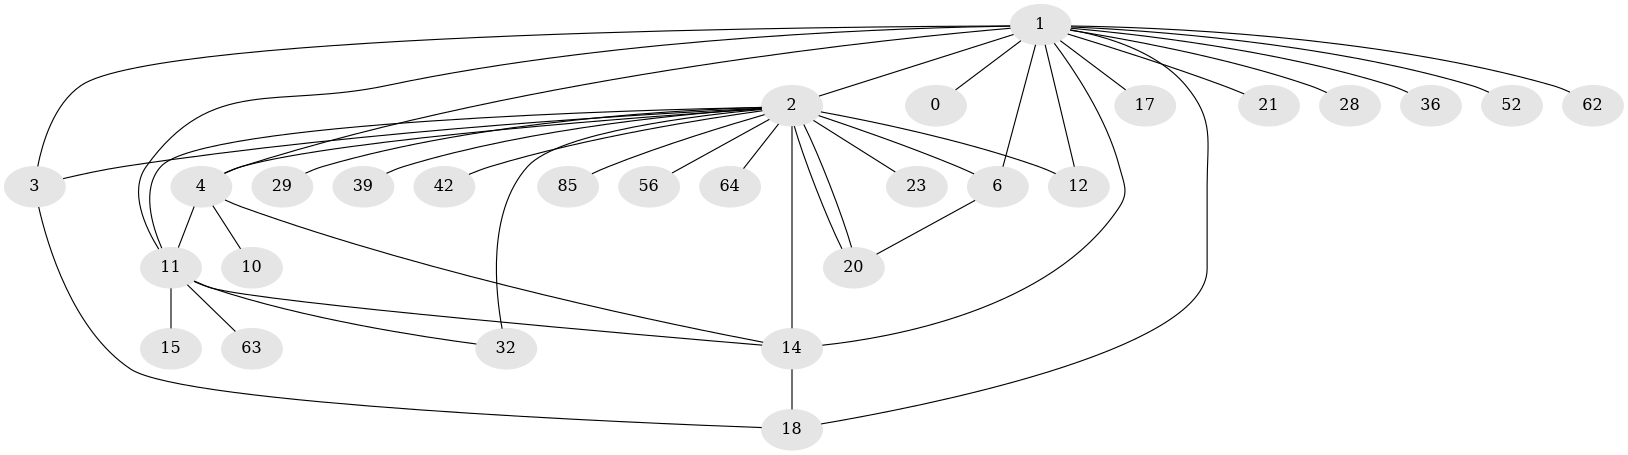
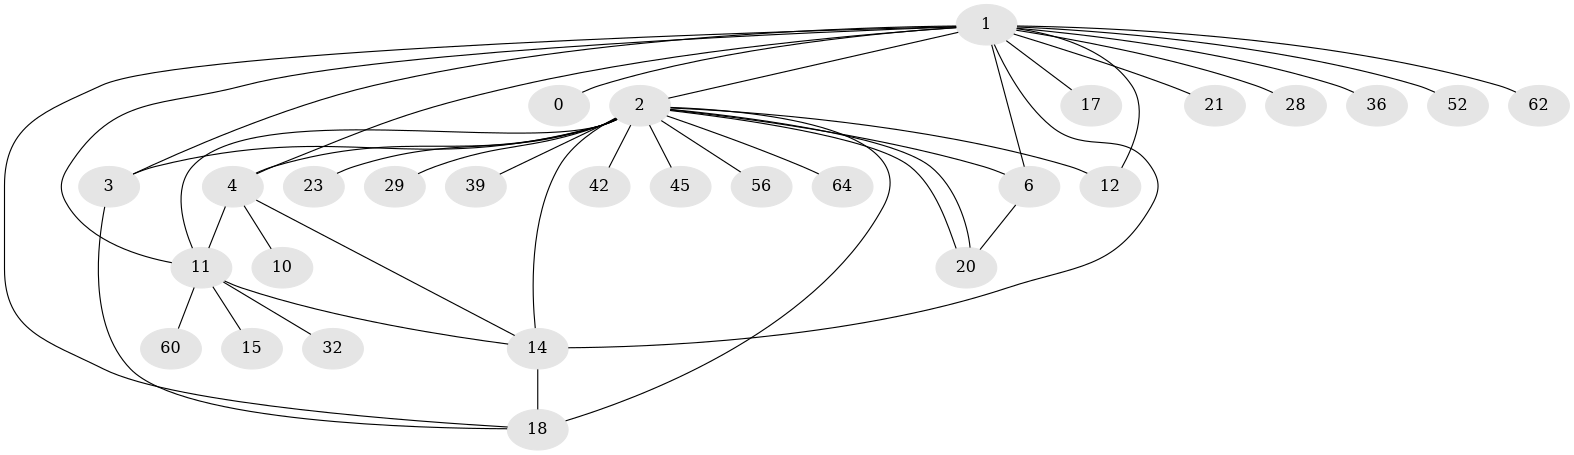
edge "2" -- "32": now "2" -- "18"
node "85": label "85" -> "45"
node "63": label "63" -> "60"
